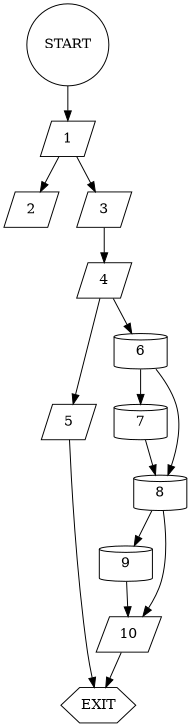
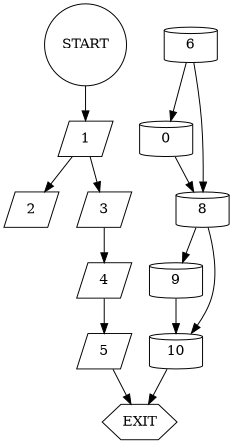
edge "4" -> "6": removed
node "7": label "7" -> "0"
node "10": shape parallelogram -> cylinder
